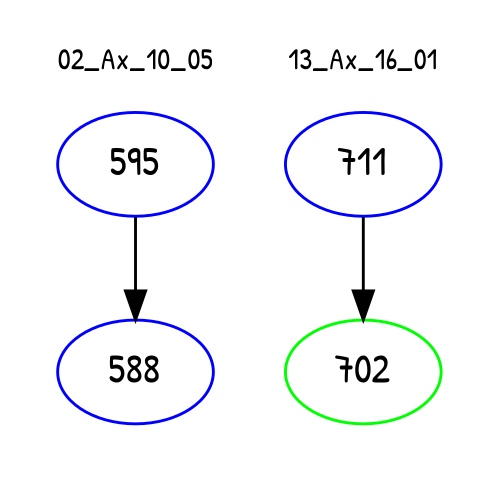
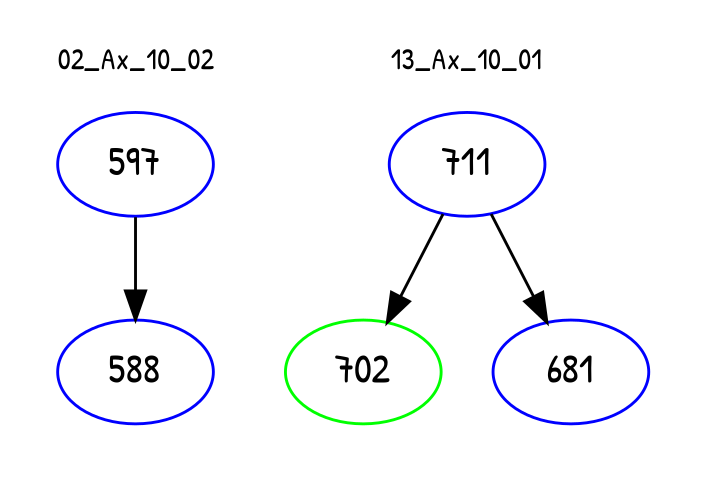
cluster "02_Ax_10_05": label "02_Ax_10_05" -> "02_Ax_10_02"
cluster "13_Ax_16_01": label "13_Ax_16_01" -> "13_Ax_10_01"
node "595": label "595" -> "597"
node "681": added
